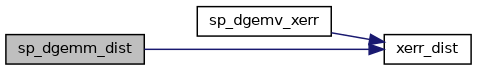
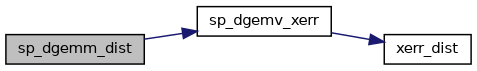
edge "sp_dgemm_dist" -> "xerr_dist": now "sp_dgemm_dist" -> "sp_dgemv_xerr"
